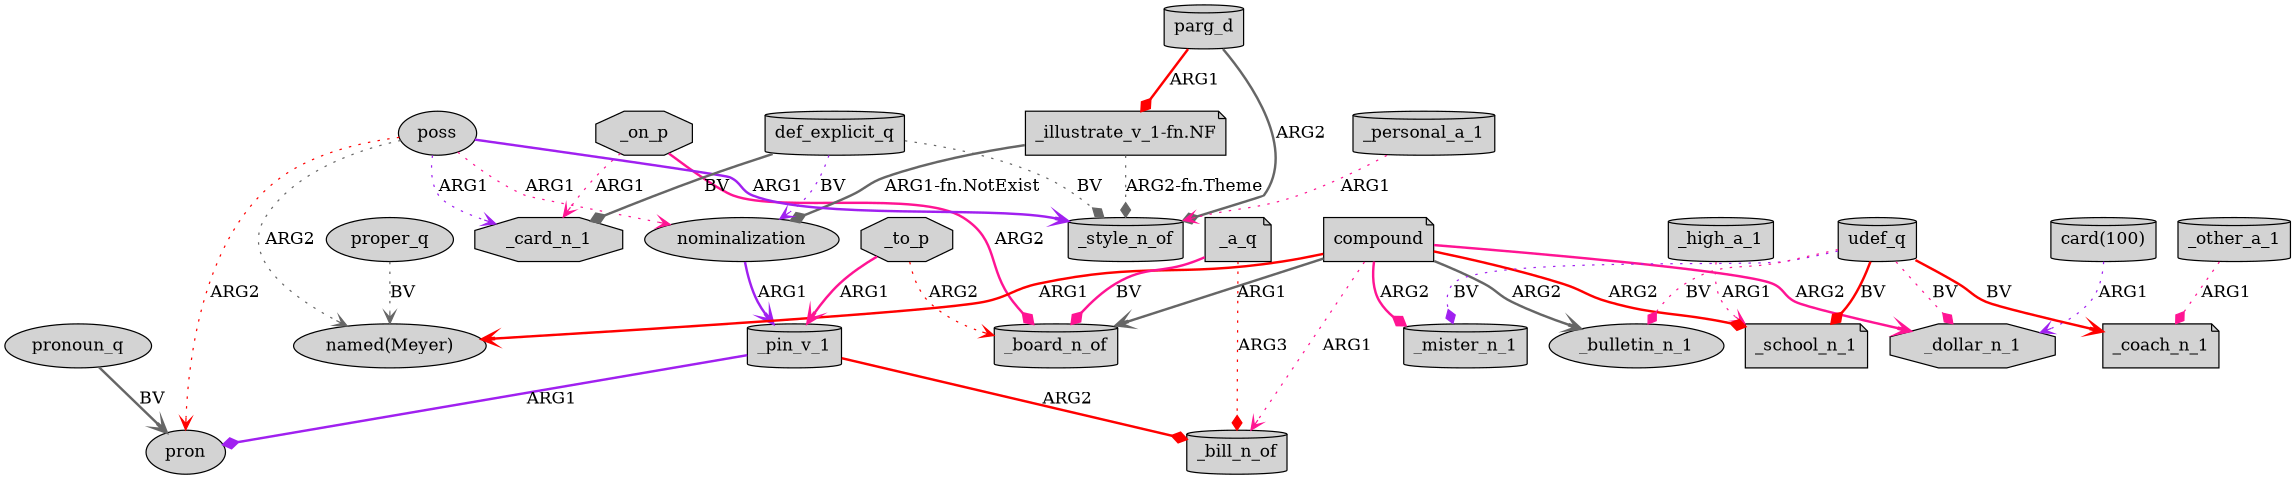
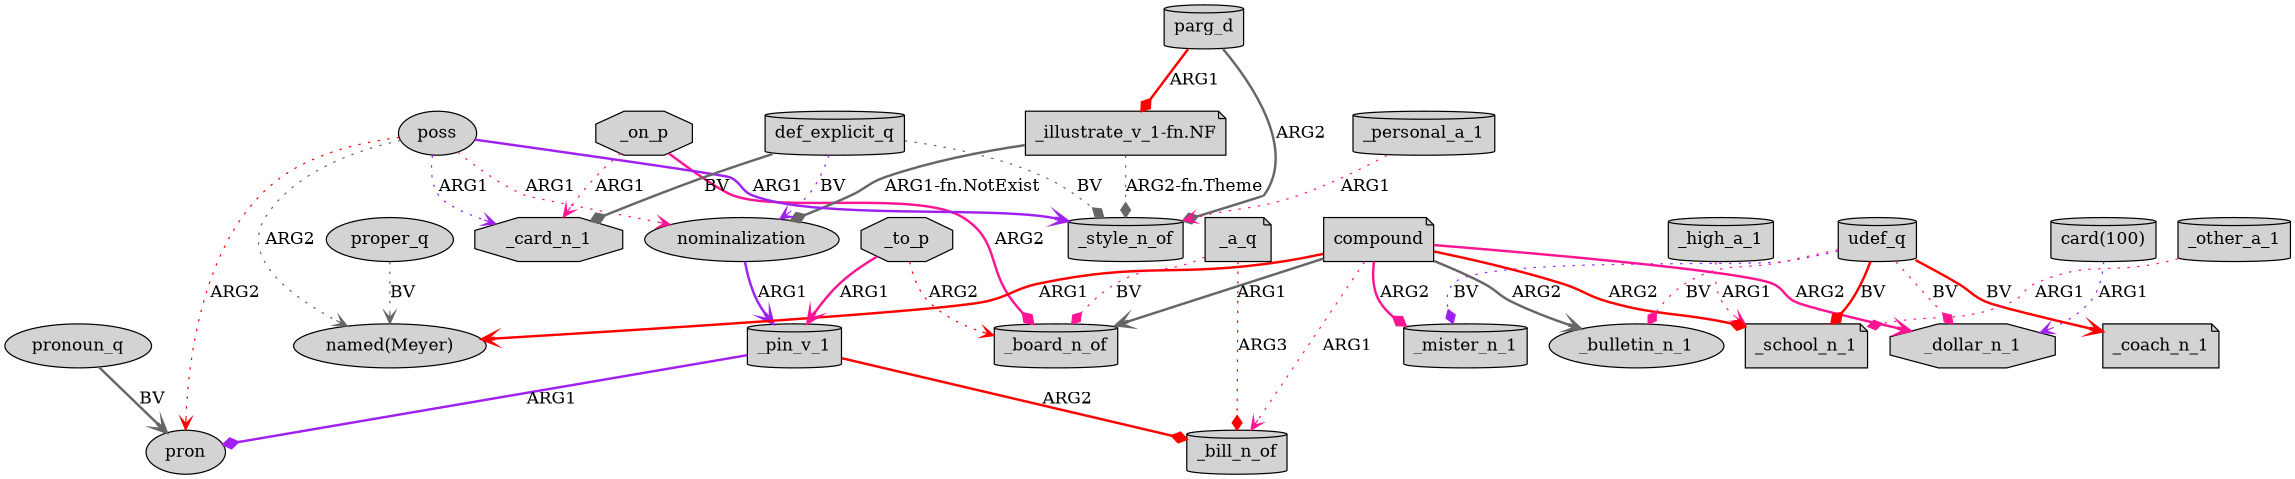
edge "_a_q" -> "_board_n_of": style bold -> dotted
edge "_other_a_1" -> "_coach_n_1": now "_other_a_1" -> "_school_n_1"
